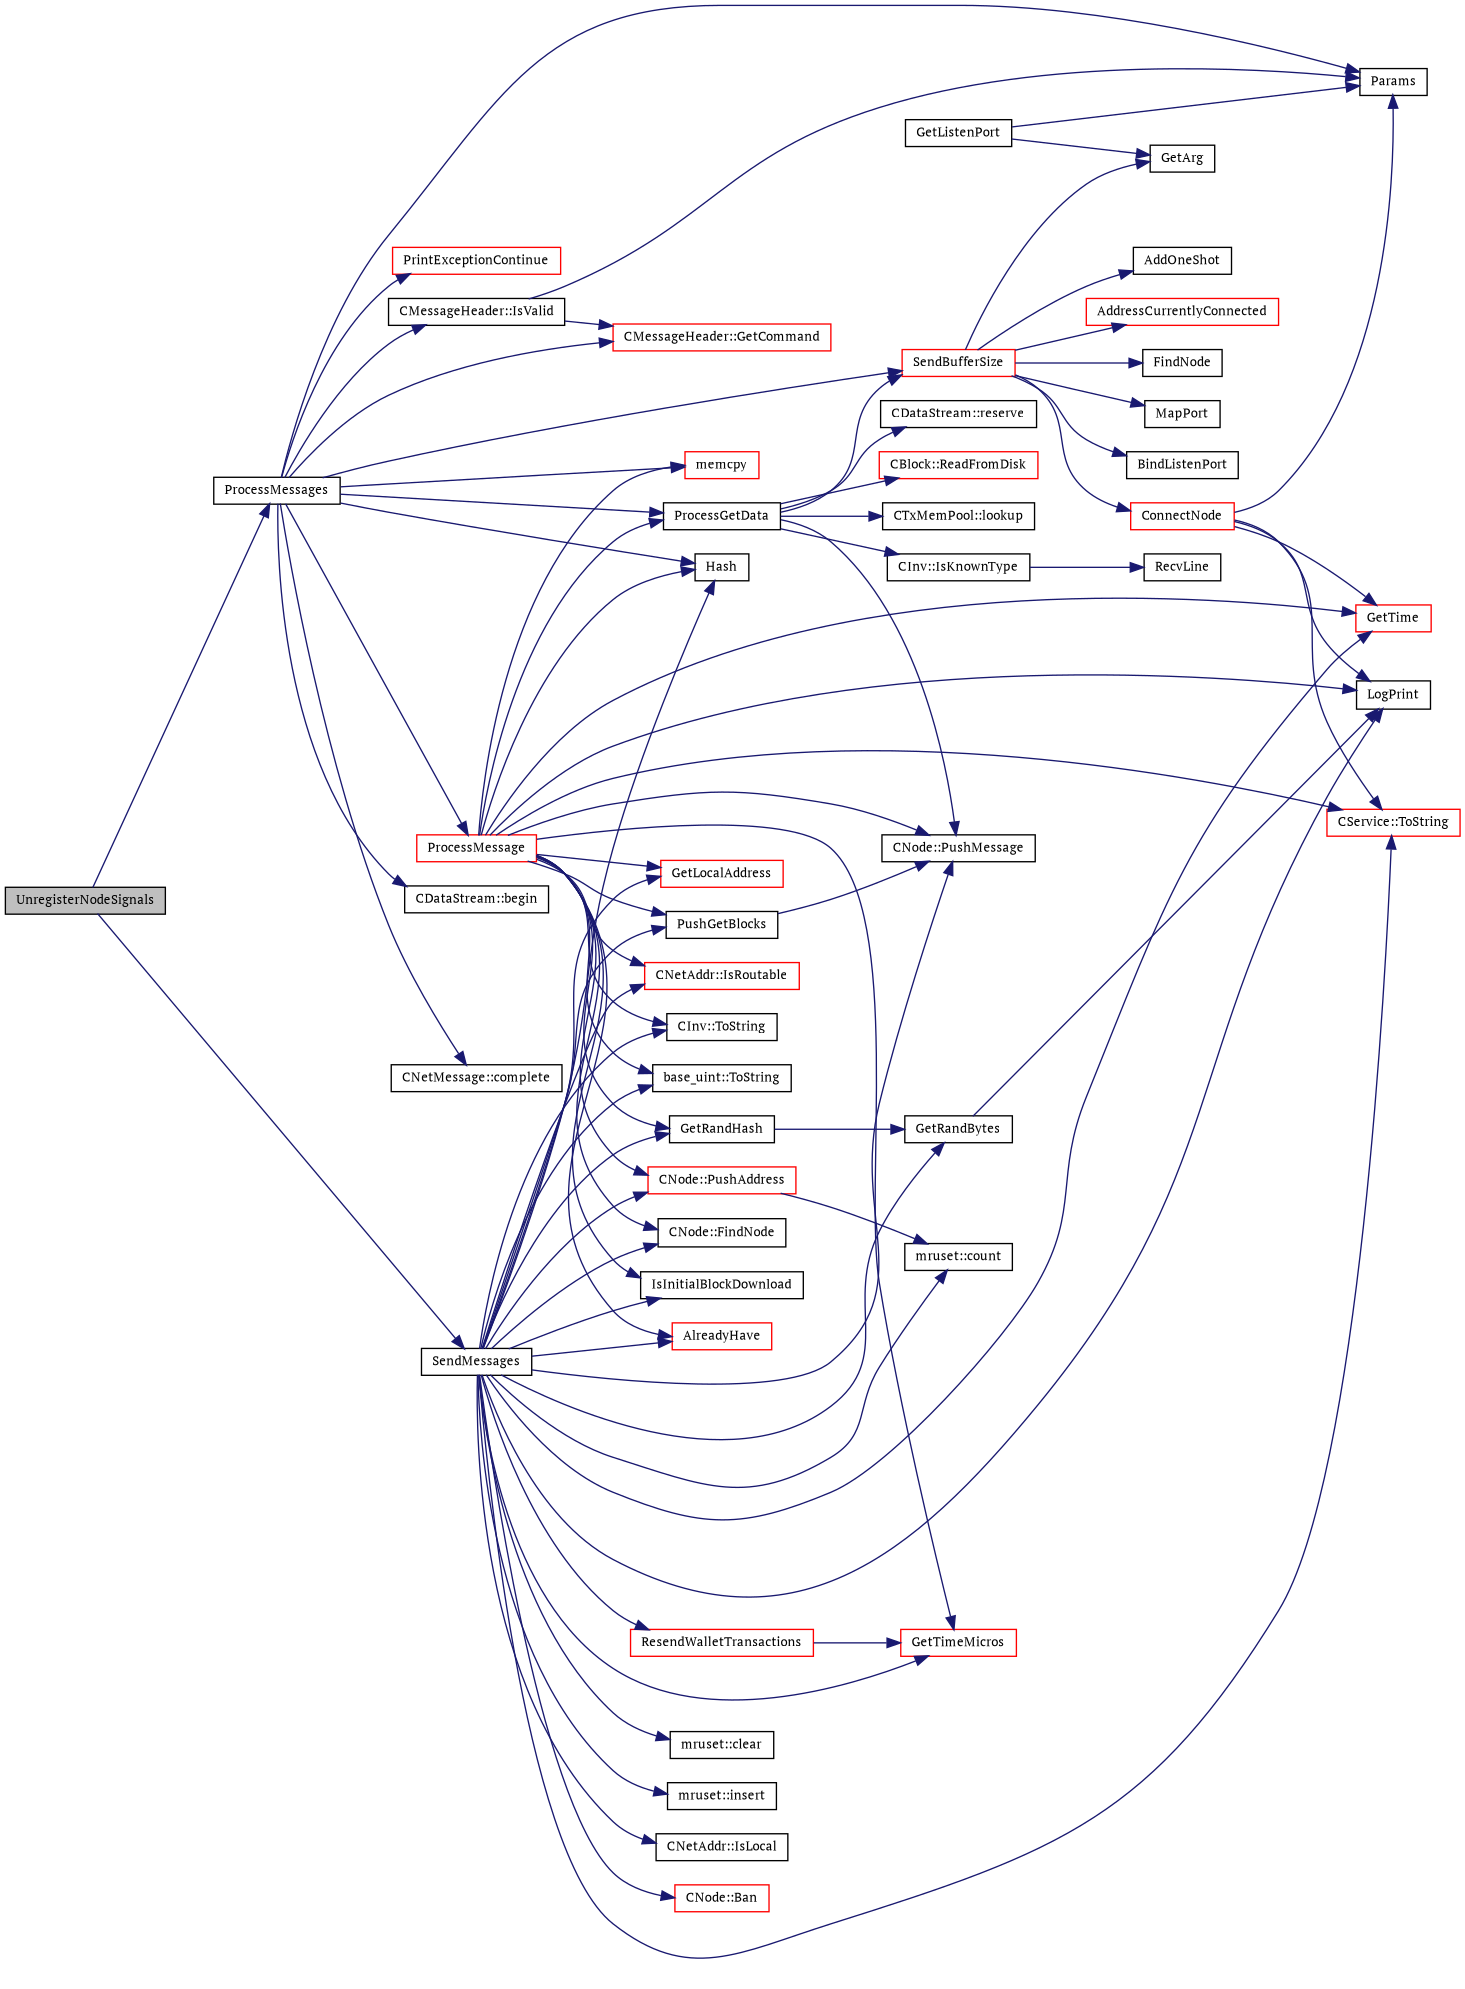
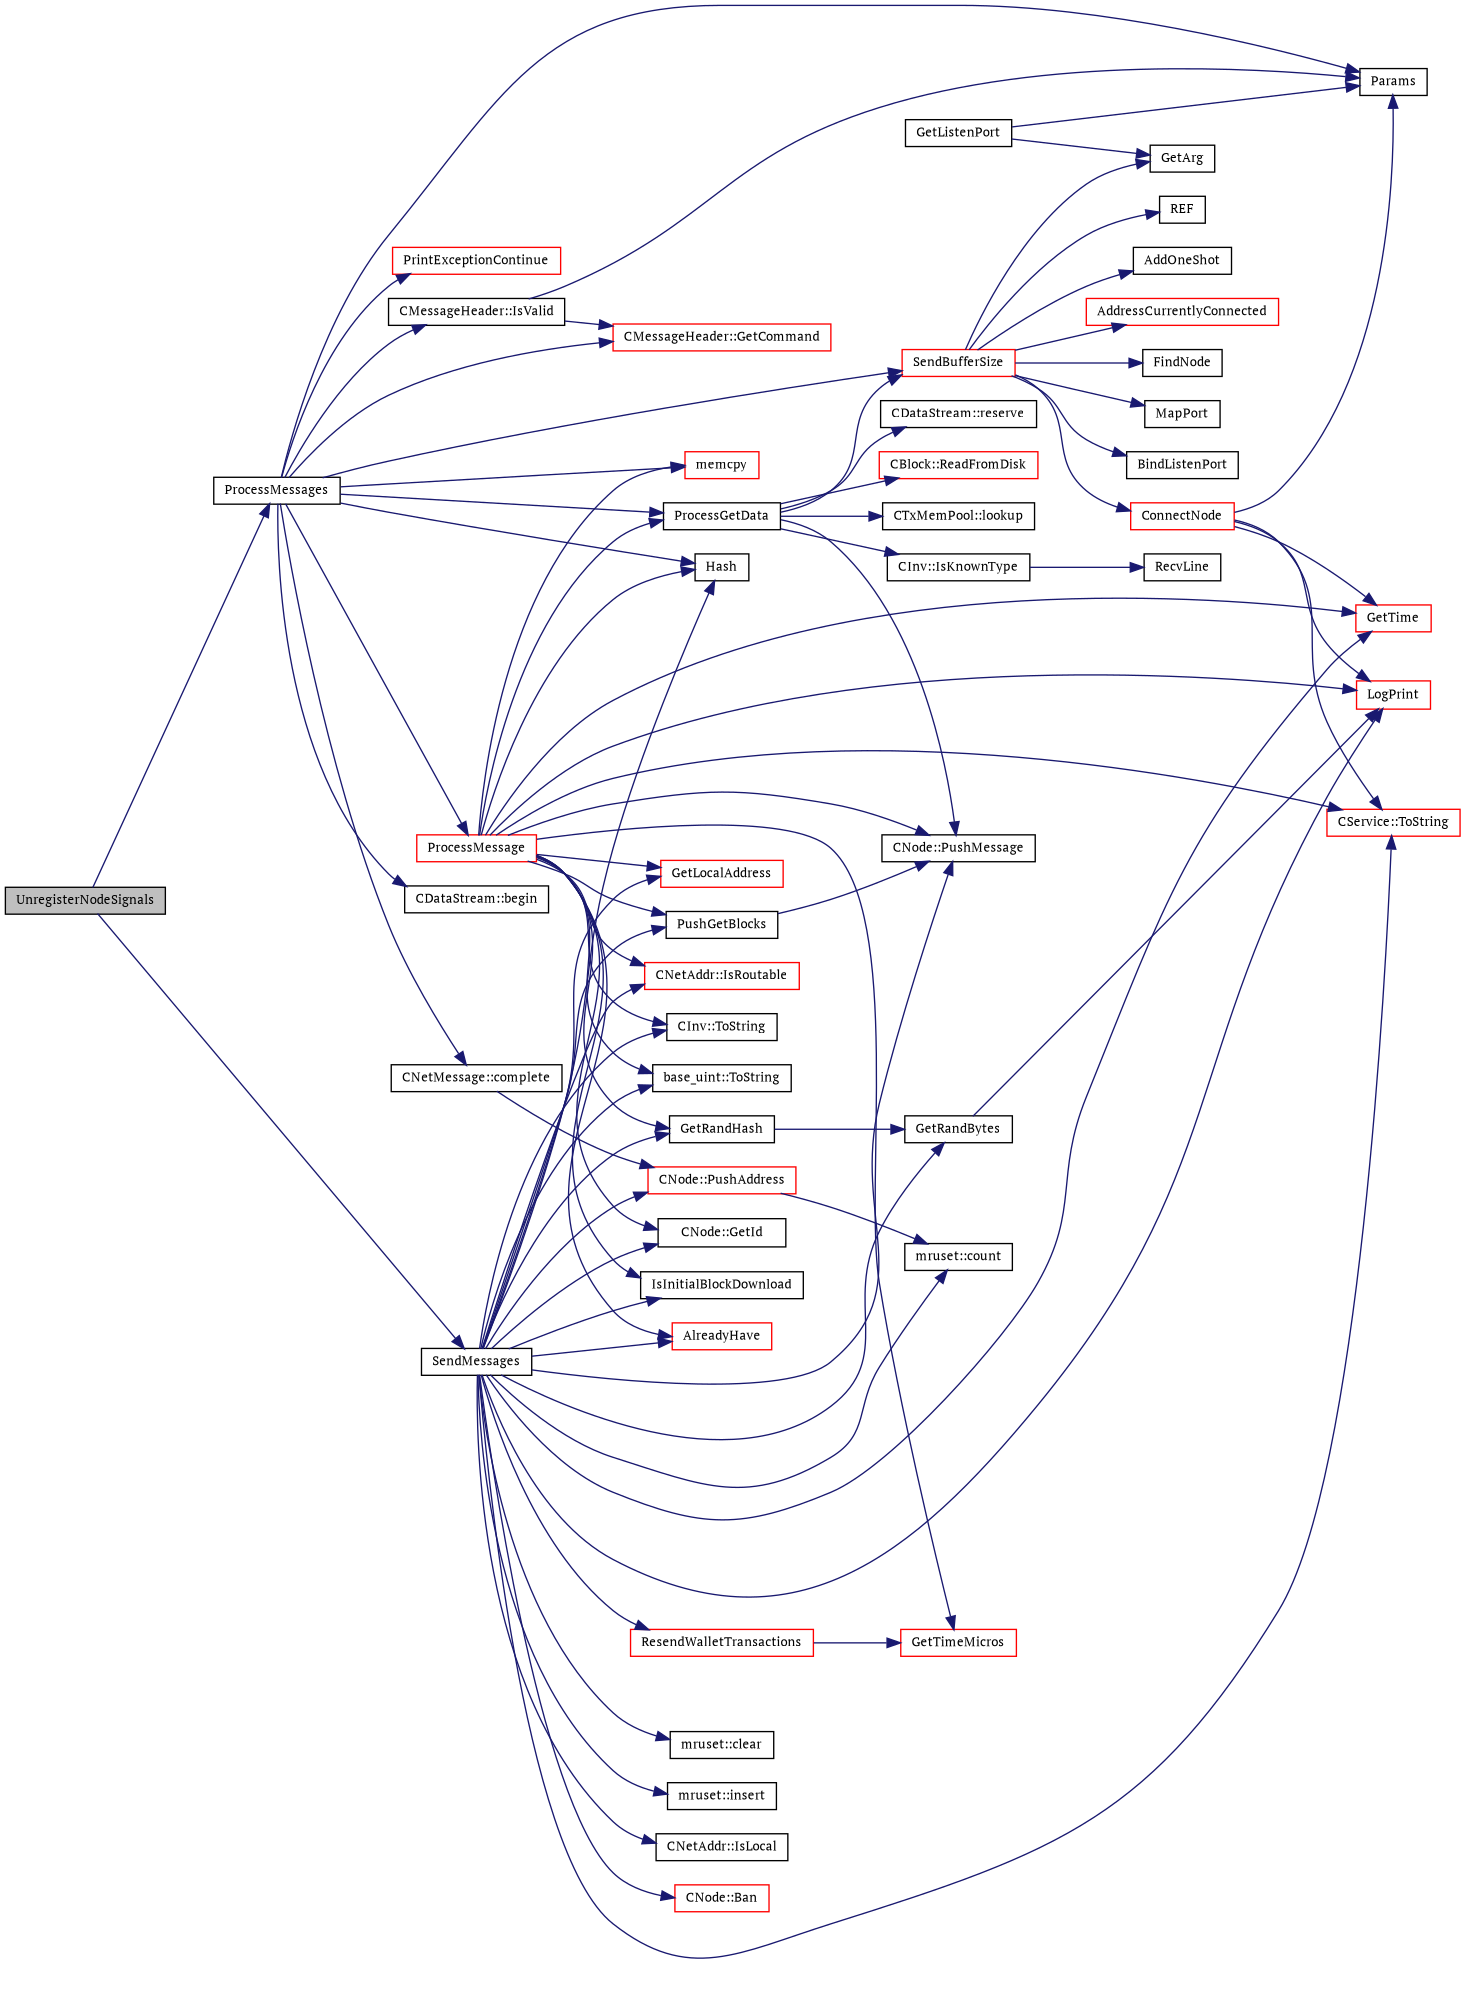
node "REF": added
node "LogPrint": color black -> red
edge "ProcessMessage" -> "CNode::PushAddress": now "CNetMessage::complete" -> "CNode::PushAddress"
node "CNode::FindNode": label "CNode::FindNode" -> "CNode::GetId"
edge "SendMessages" -> "GetTimeMicros": removed
